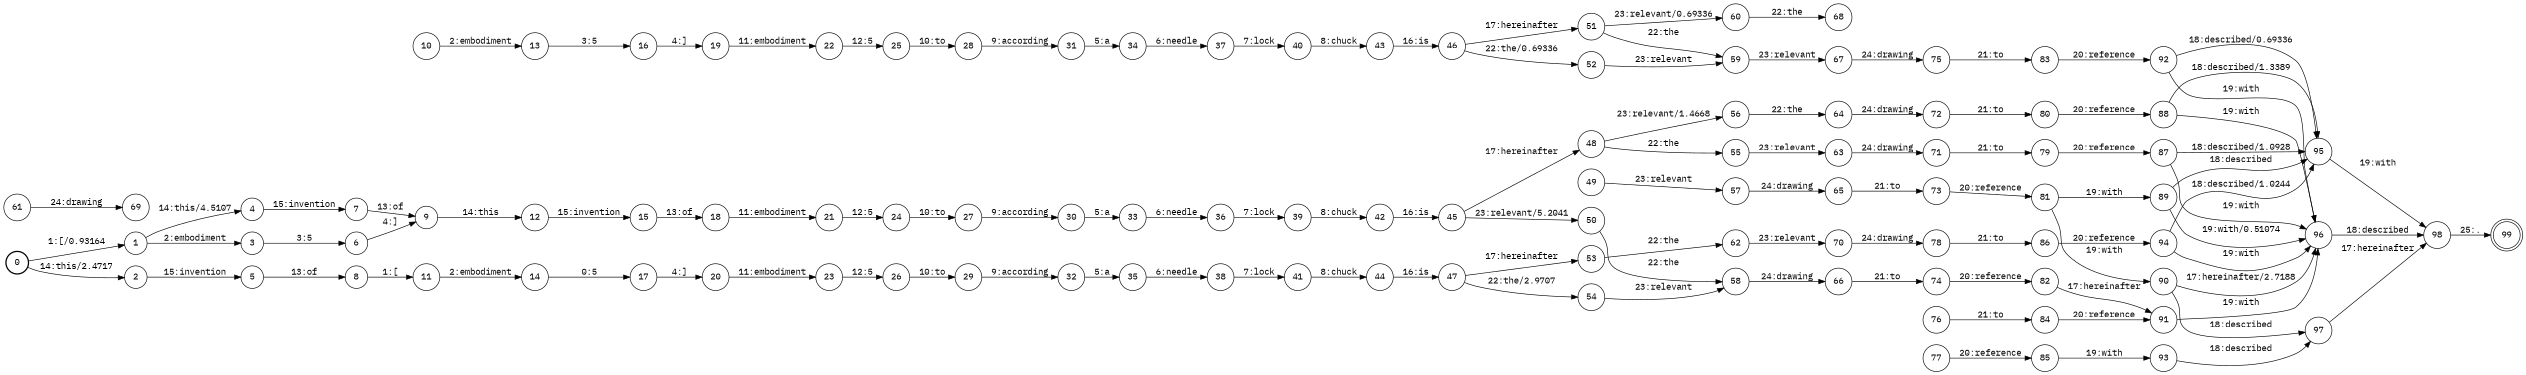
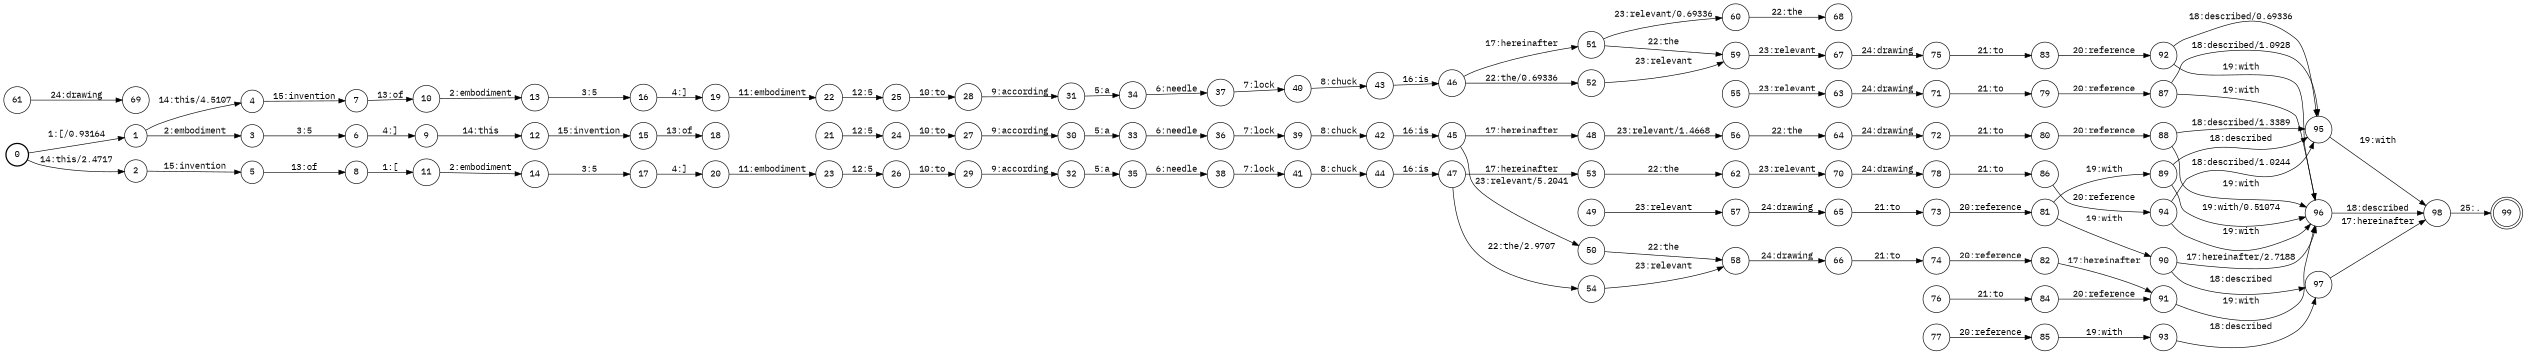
edge "48" -> "55": removed, label "22:the"
edge "7" -> "9": now "7" -> "10"
edge "18" -> "21": removed, label "11:embodiment"
edge "14" -> "17": label "0:5" -> "3:5"
